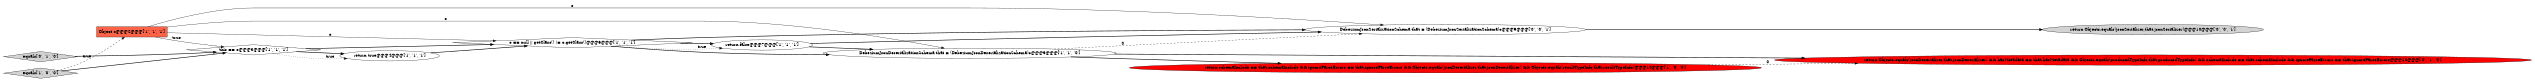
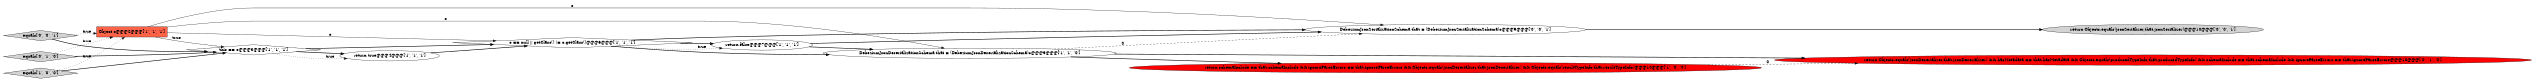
node "equals['0', '0', '1']": added
edge "equals['0', '1', '0']" -> "Object o@@@2@@@['1', '1', '1']": added, label "true"
edge "equals['1', '0', '0']" -> "Object o@@@2@@@['1', '1', '1']": style dashed -> dotted
